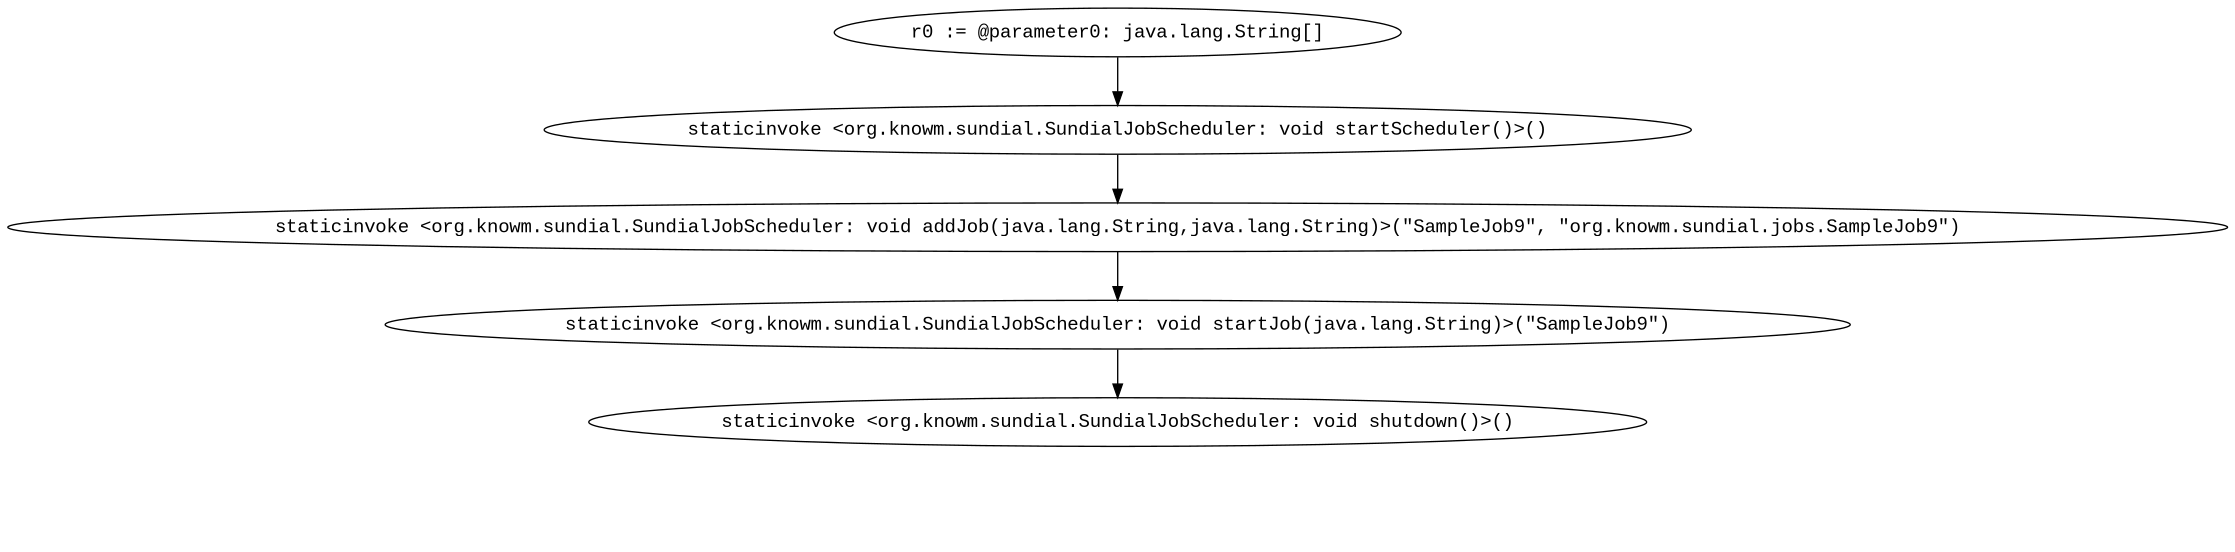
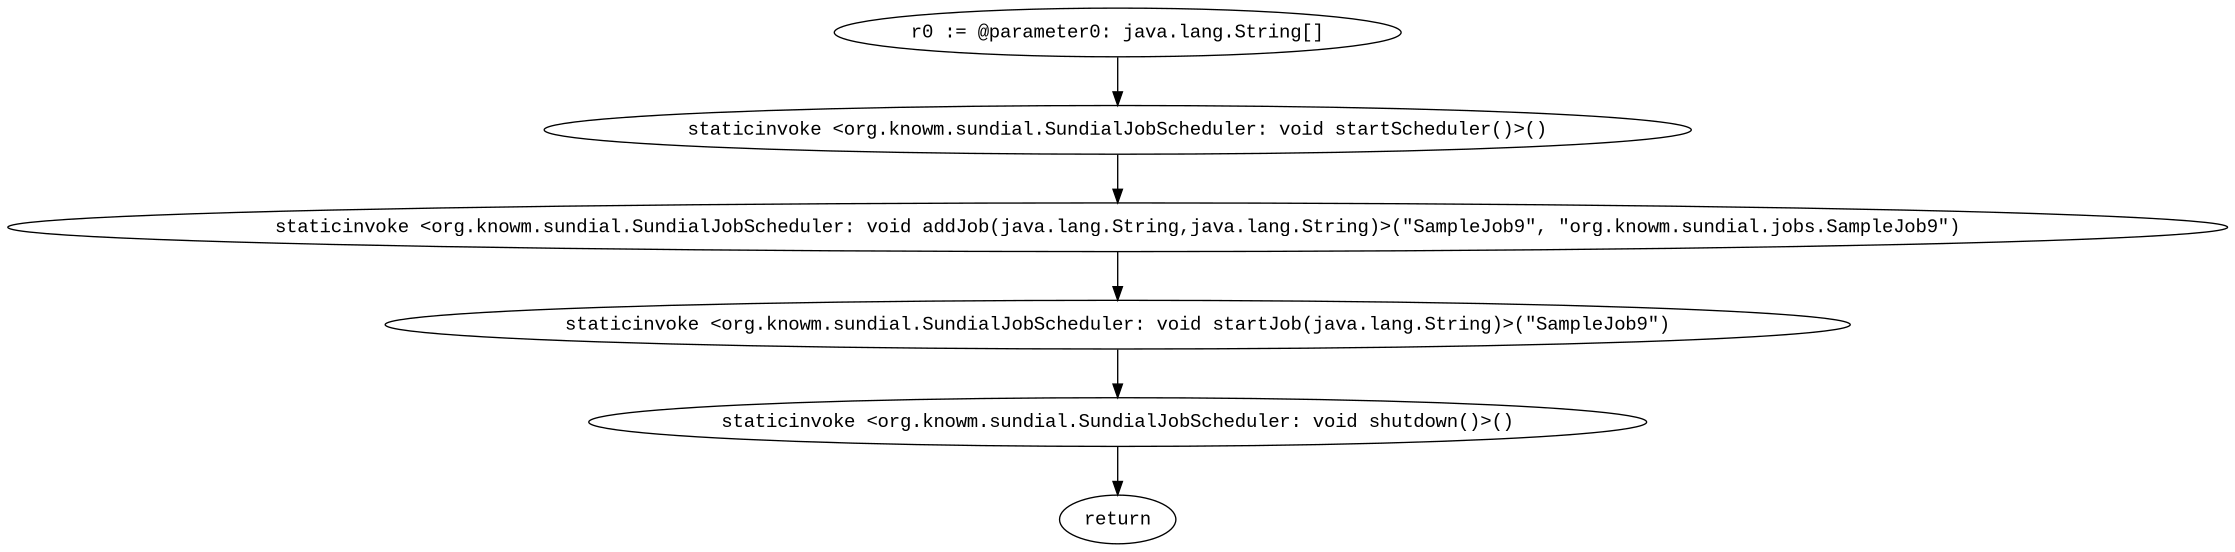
node "return": added
